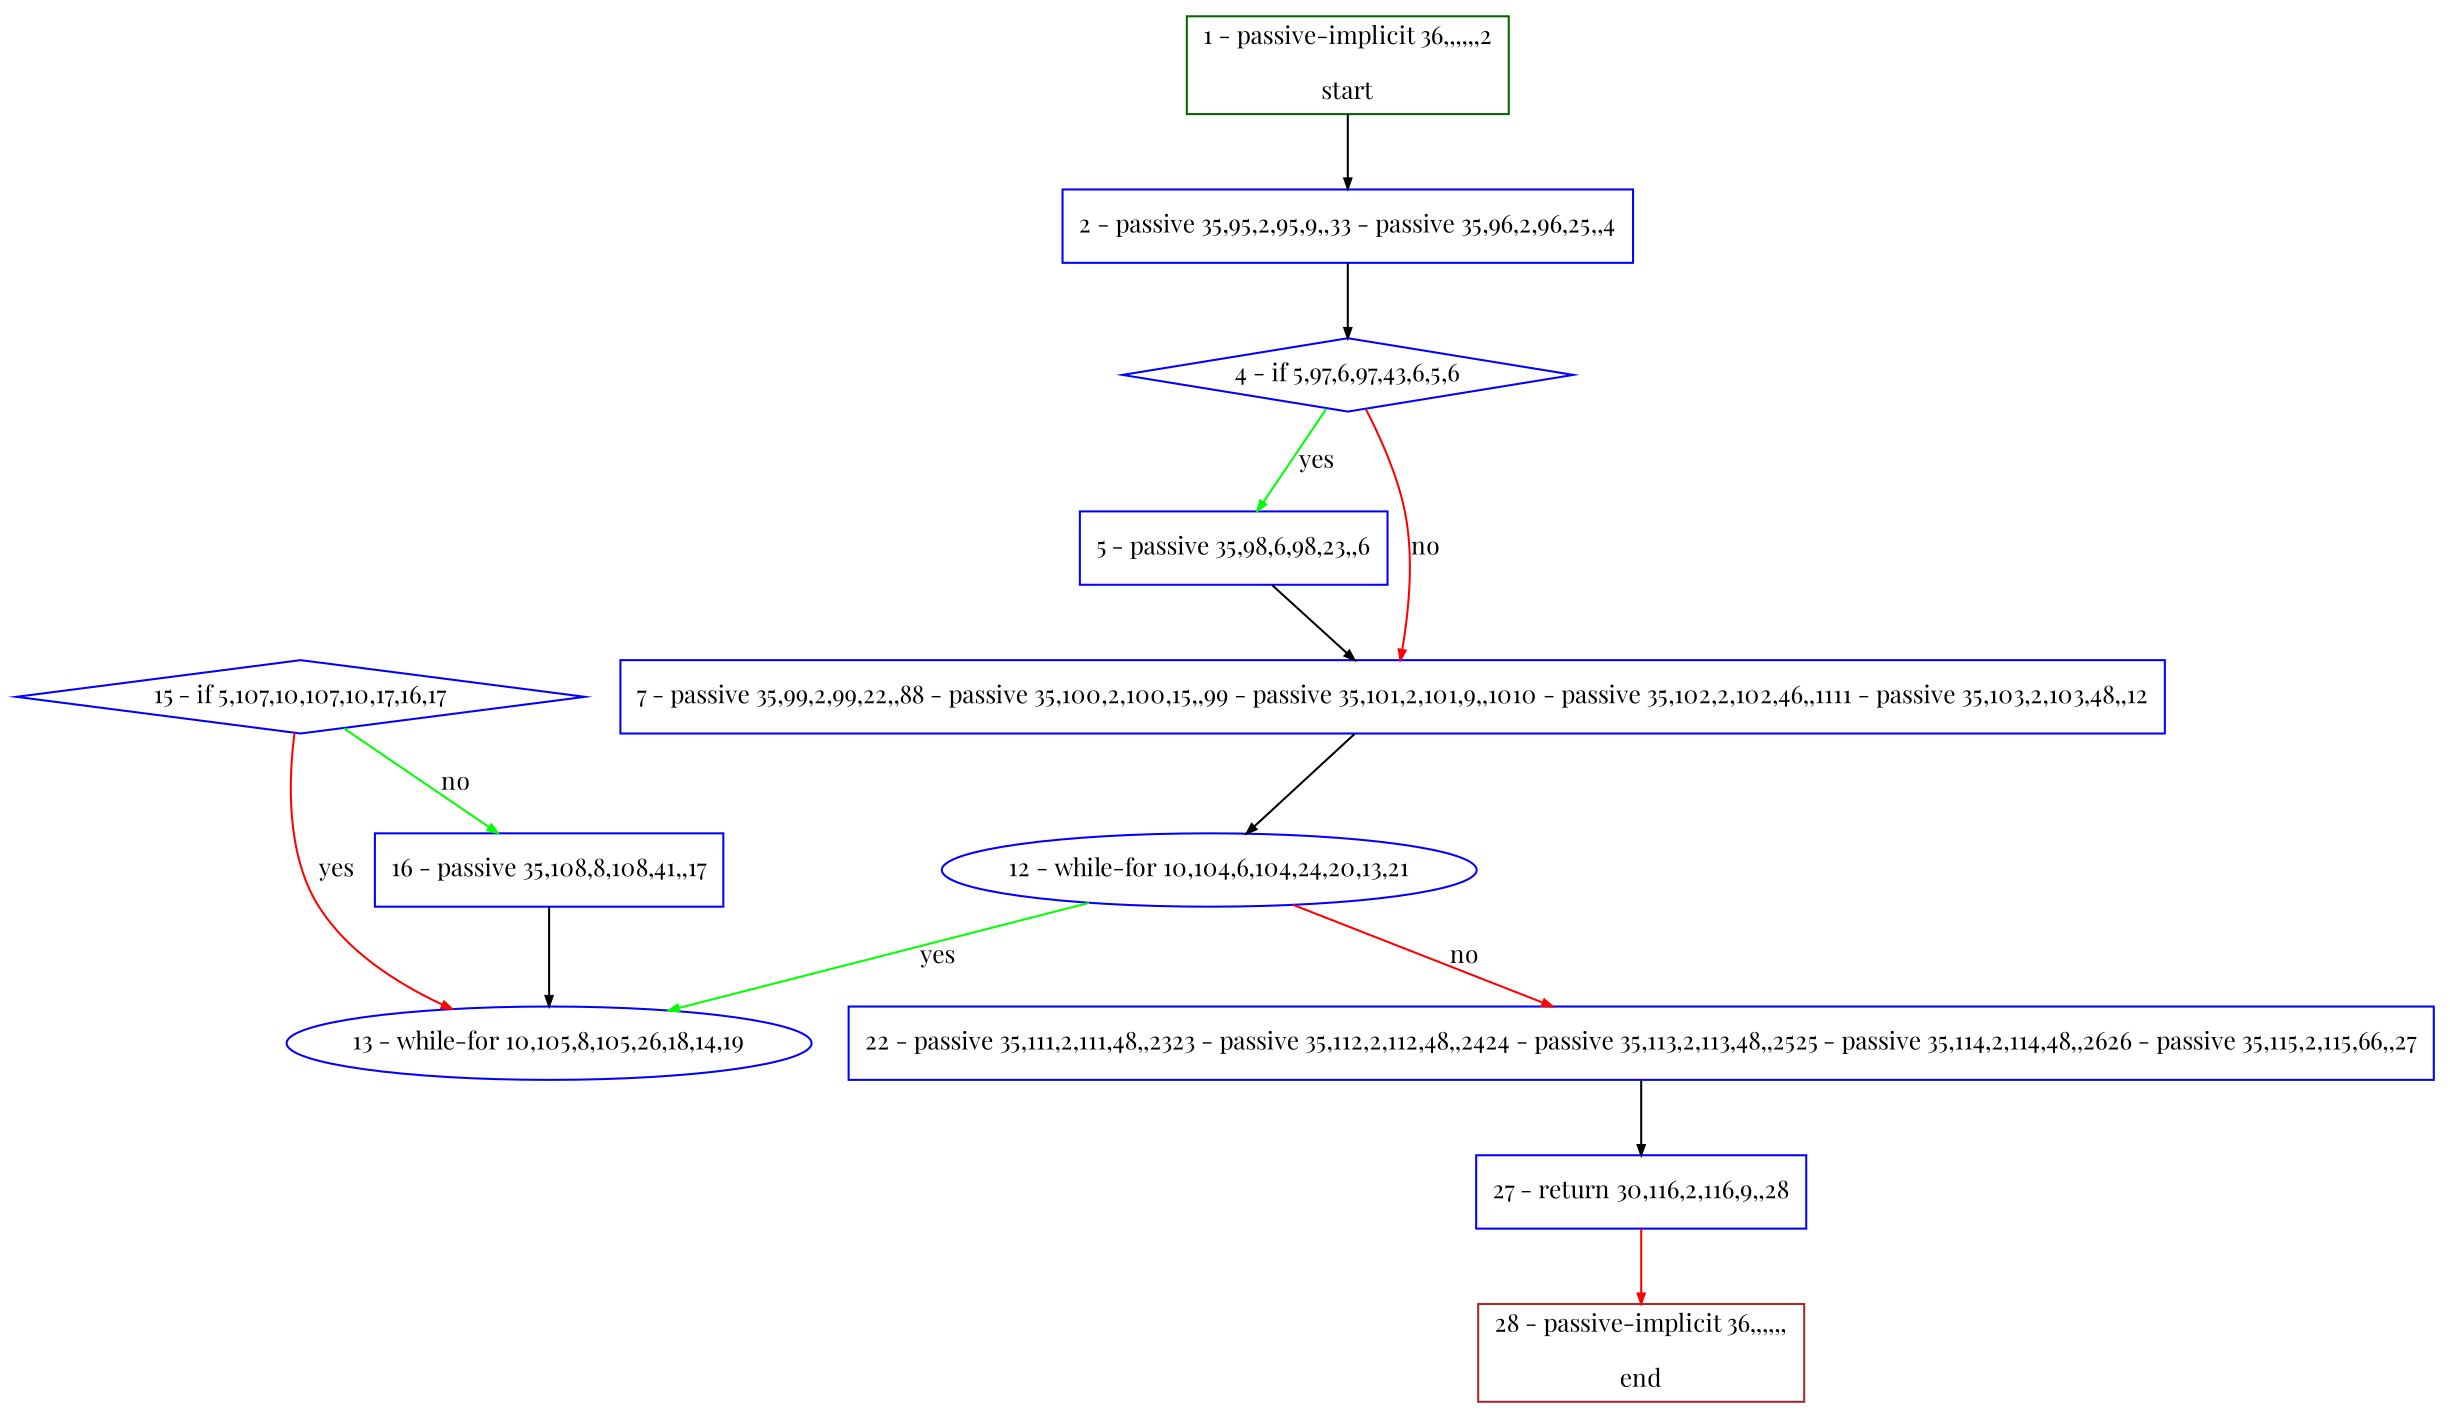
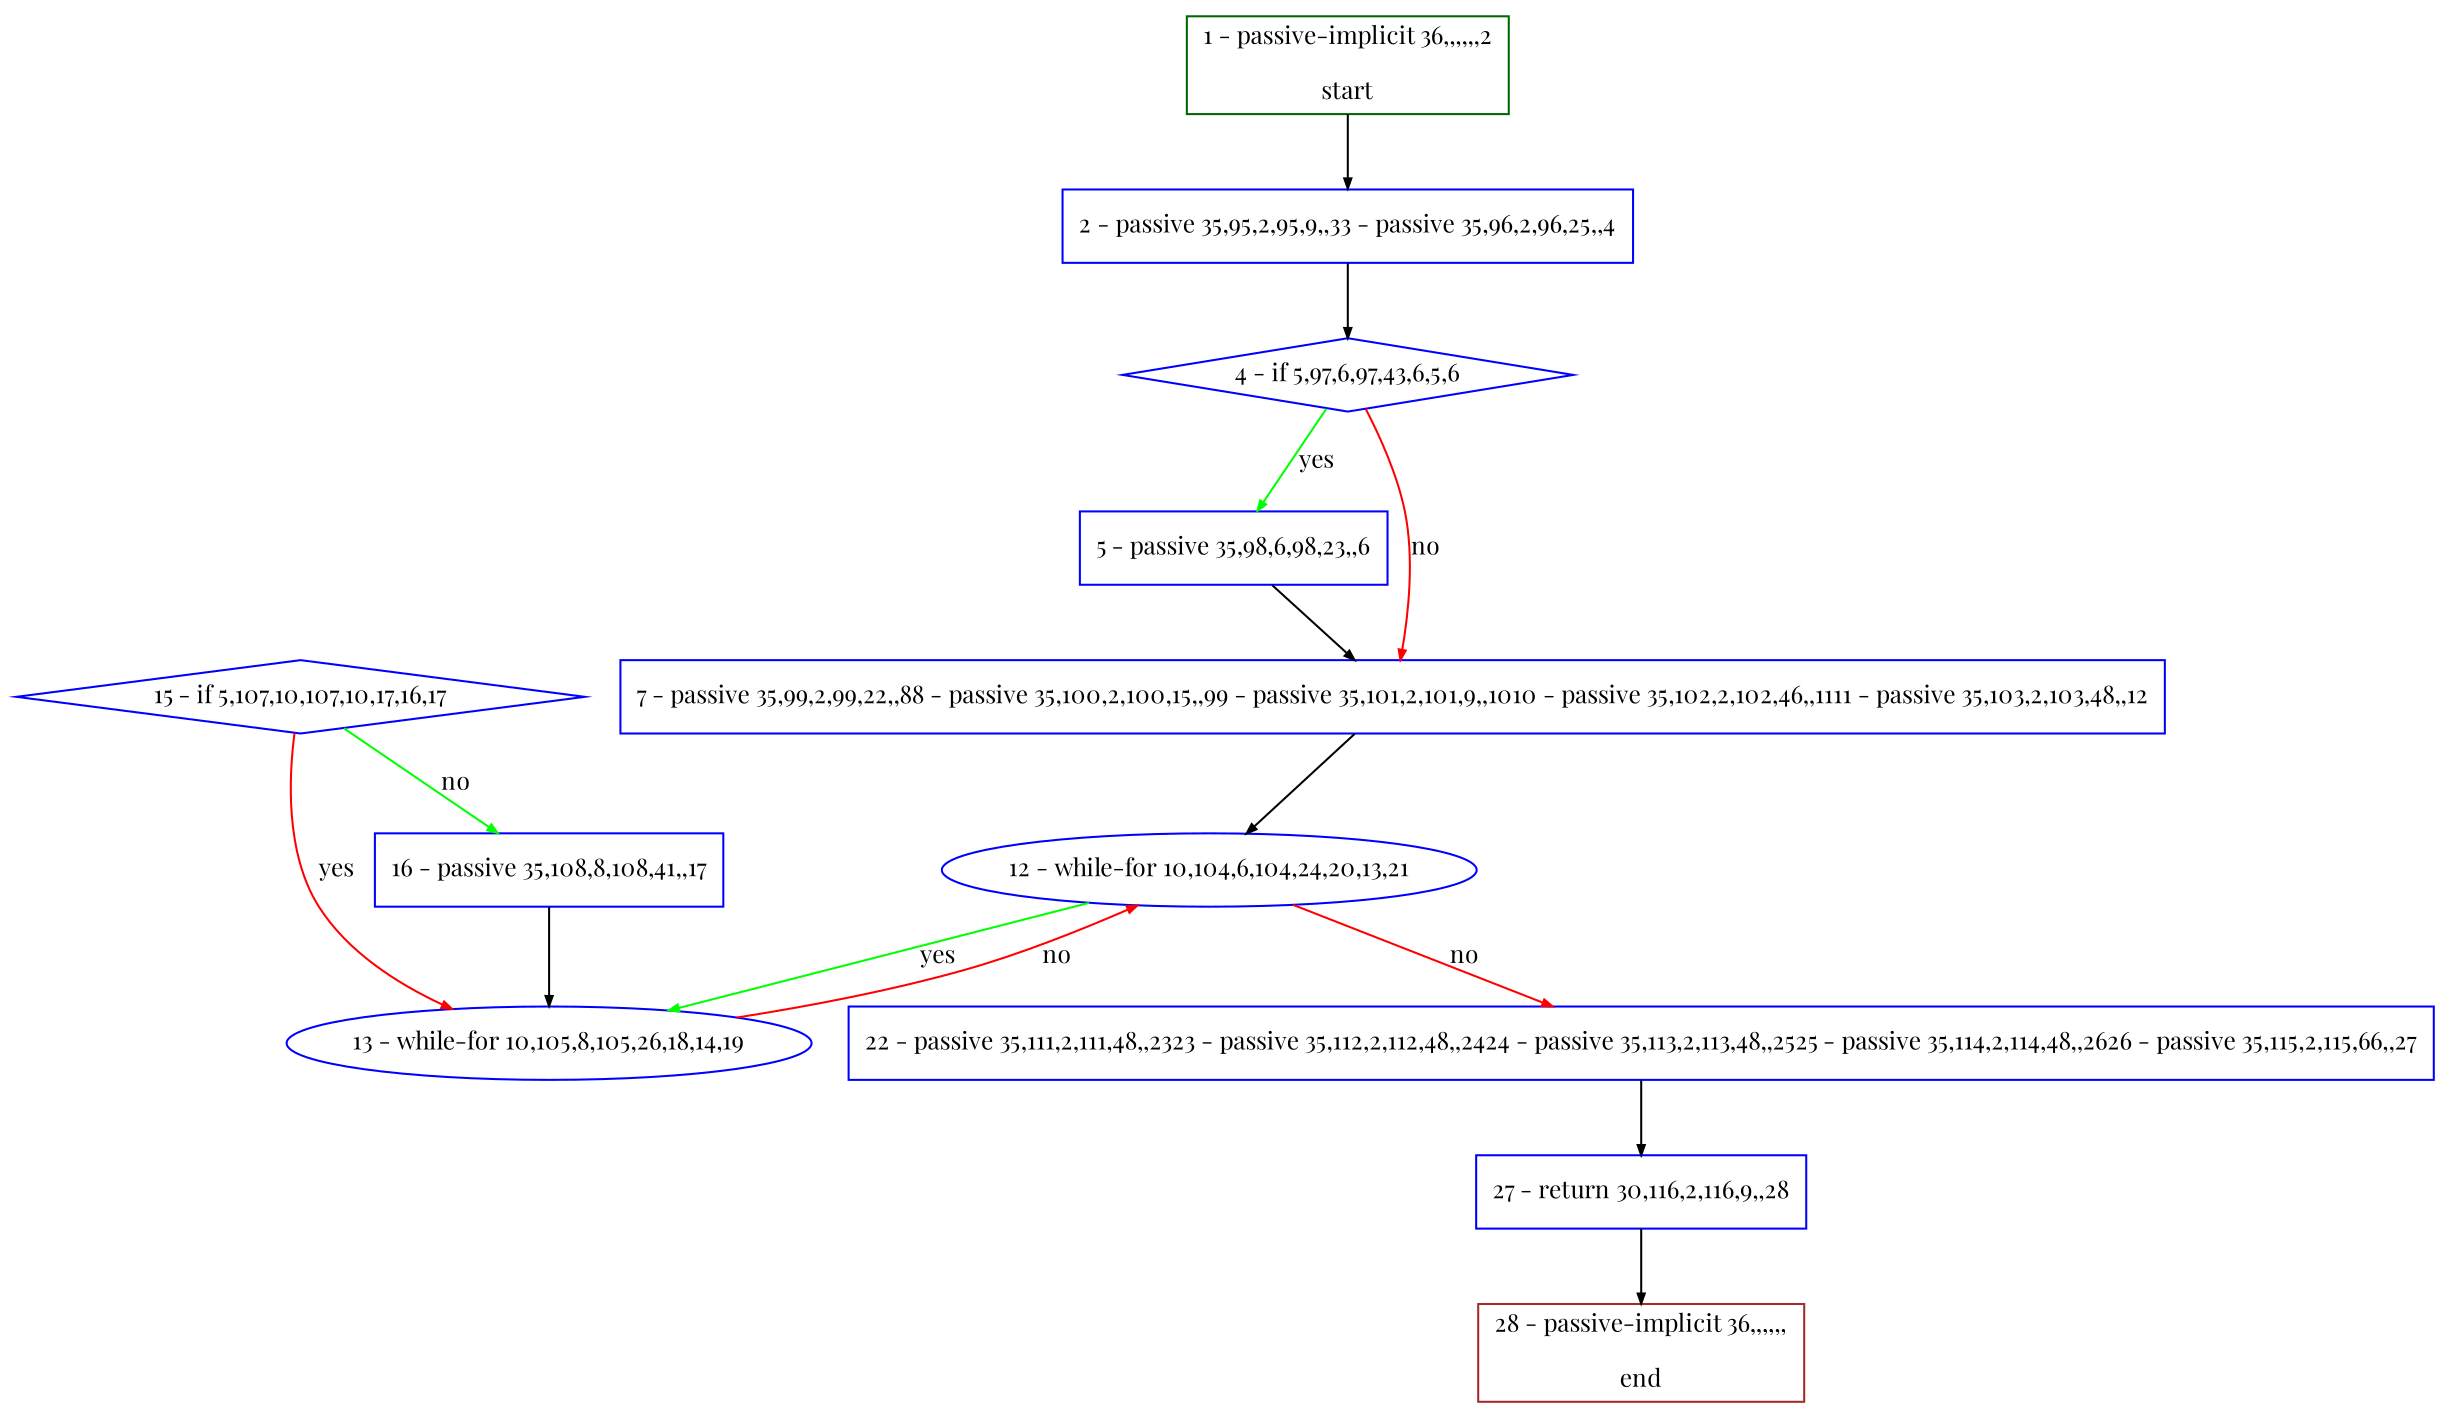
edge "13 - while-for 10,105,8,105,26,18,14,19" -> "12 - while-for 10,104,6,104,24,20,13,21": added, label "no"
edge "27 - return 30,116,2,116,9,,28" -> "28 - passive-implicit 36,,,,,, end": color #ff0000 -> #000000
